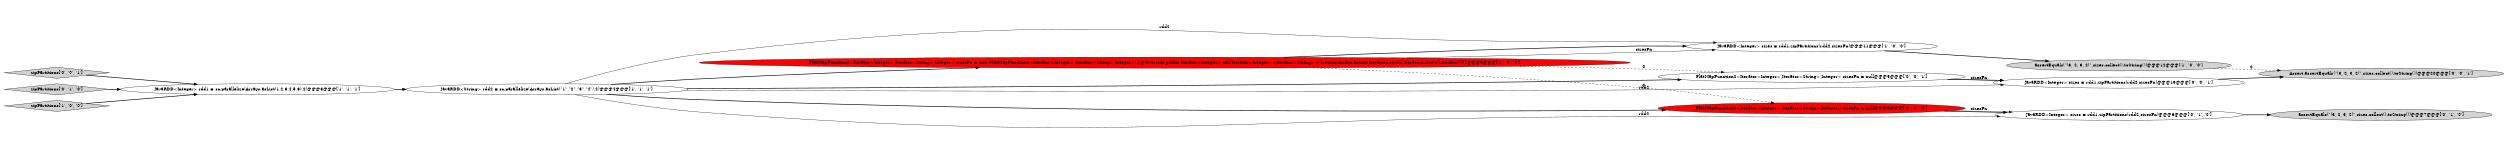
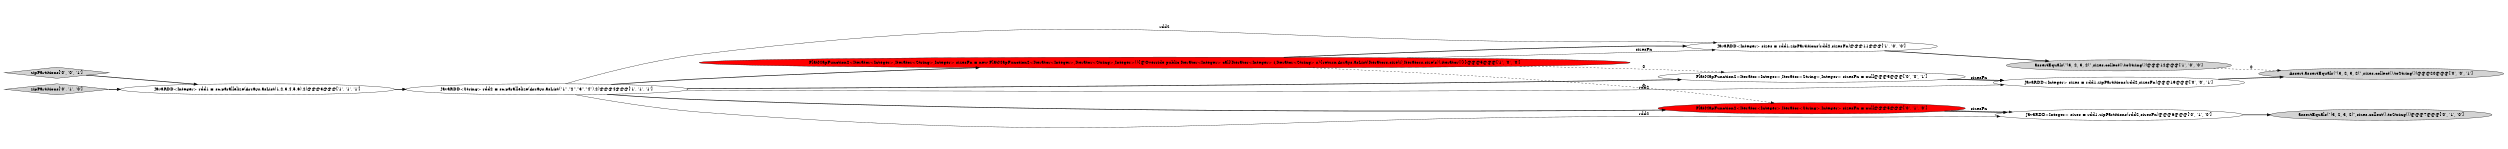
node "zipPartitions['1', '0', '0']": removed
